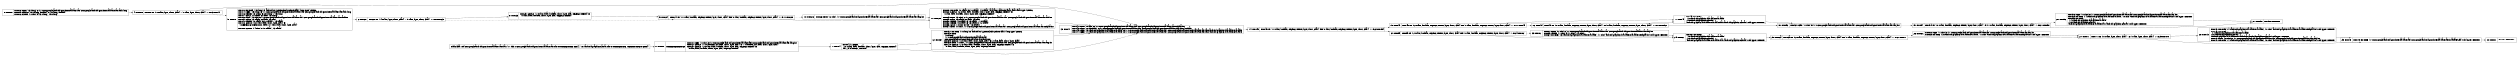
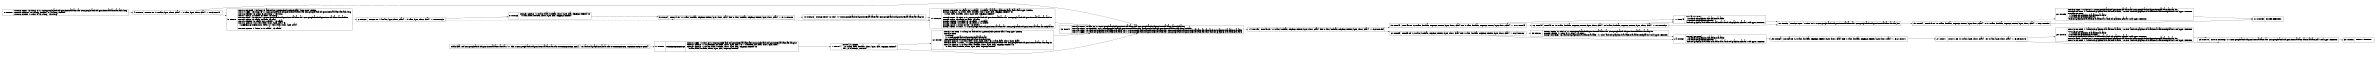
node "26: 0x006c": removed
node "28: 0x0073": text "(r8 I:android.graphics.Canvas)" -> "(r8 I:android.graphics.Drawable)"
